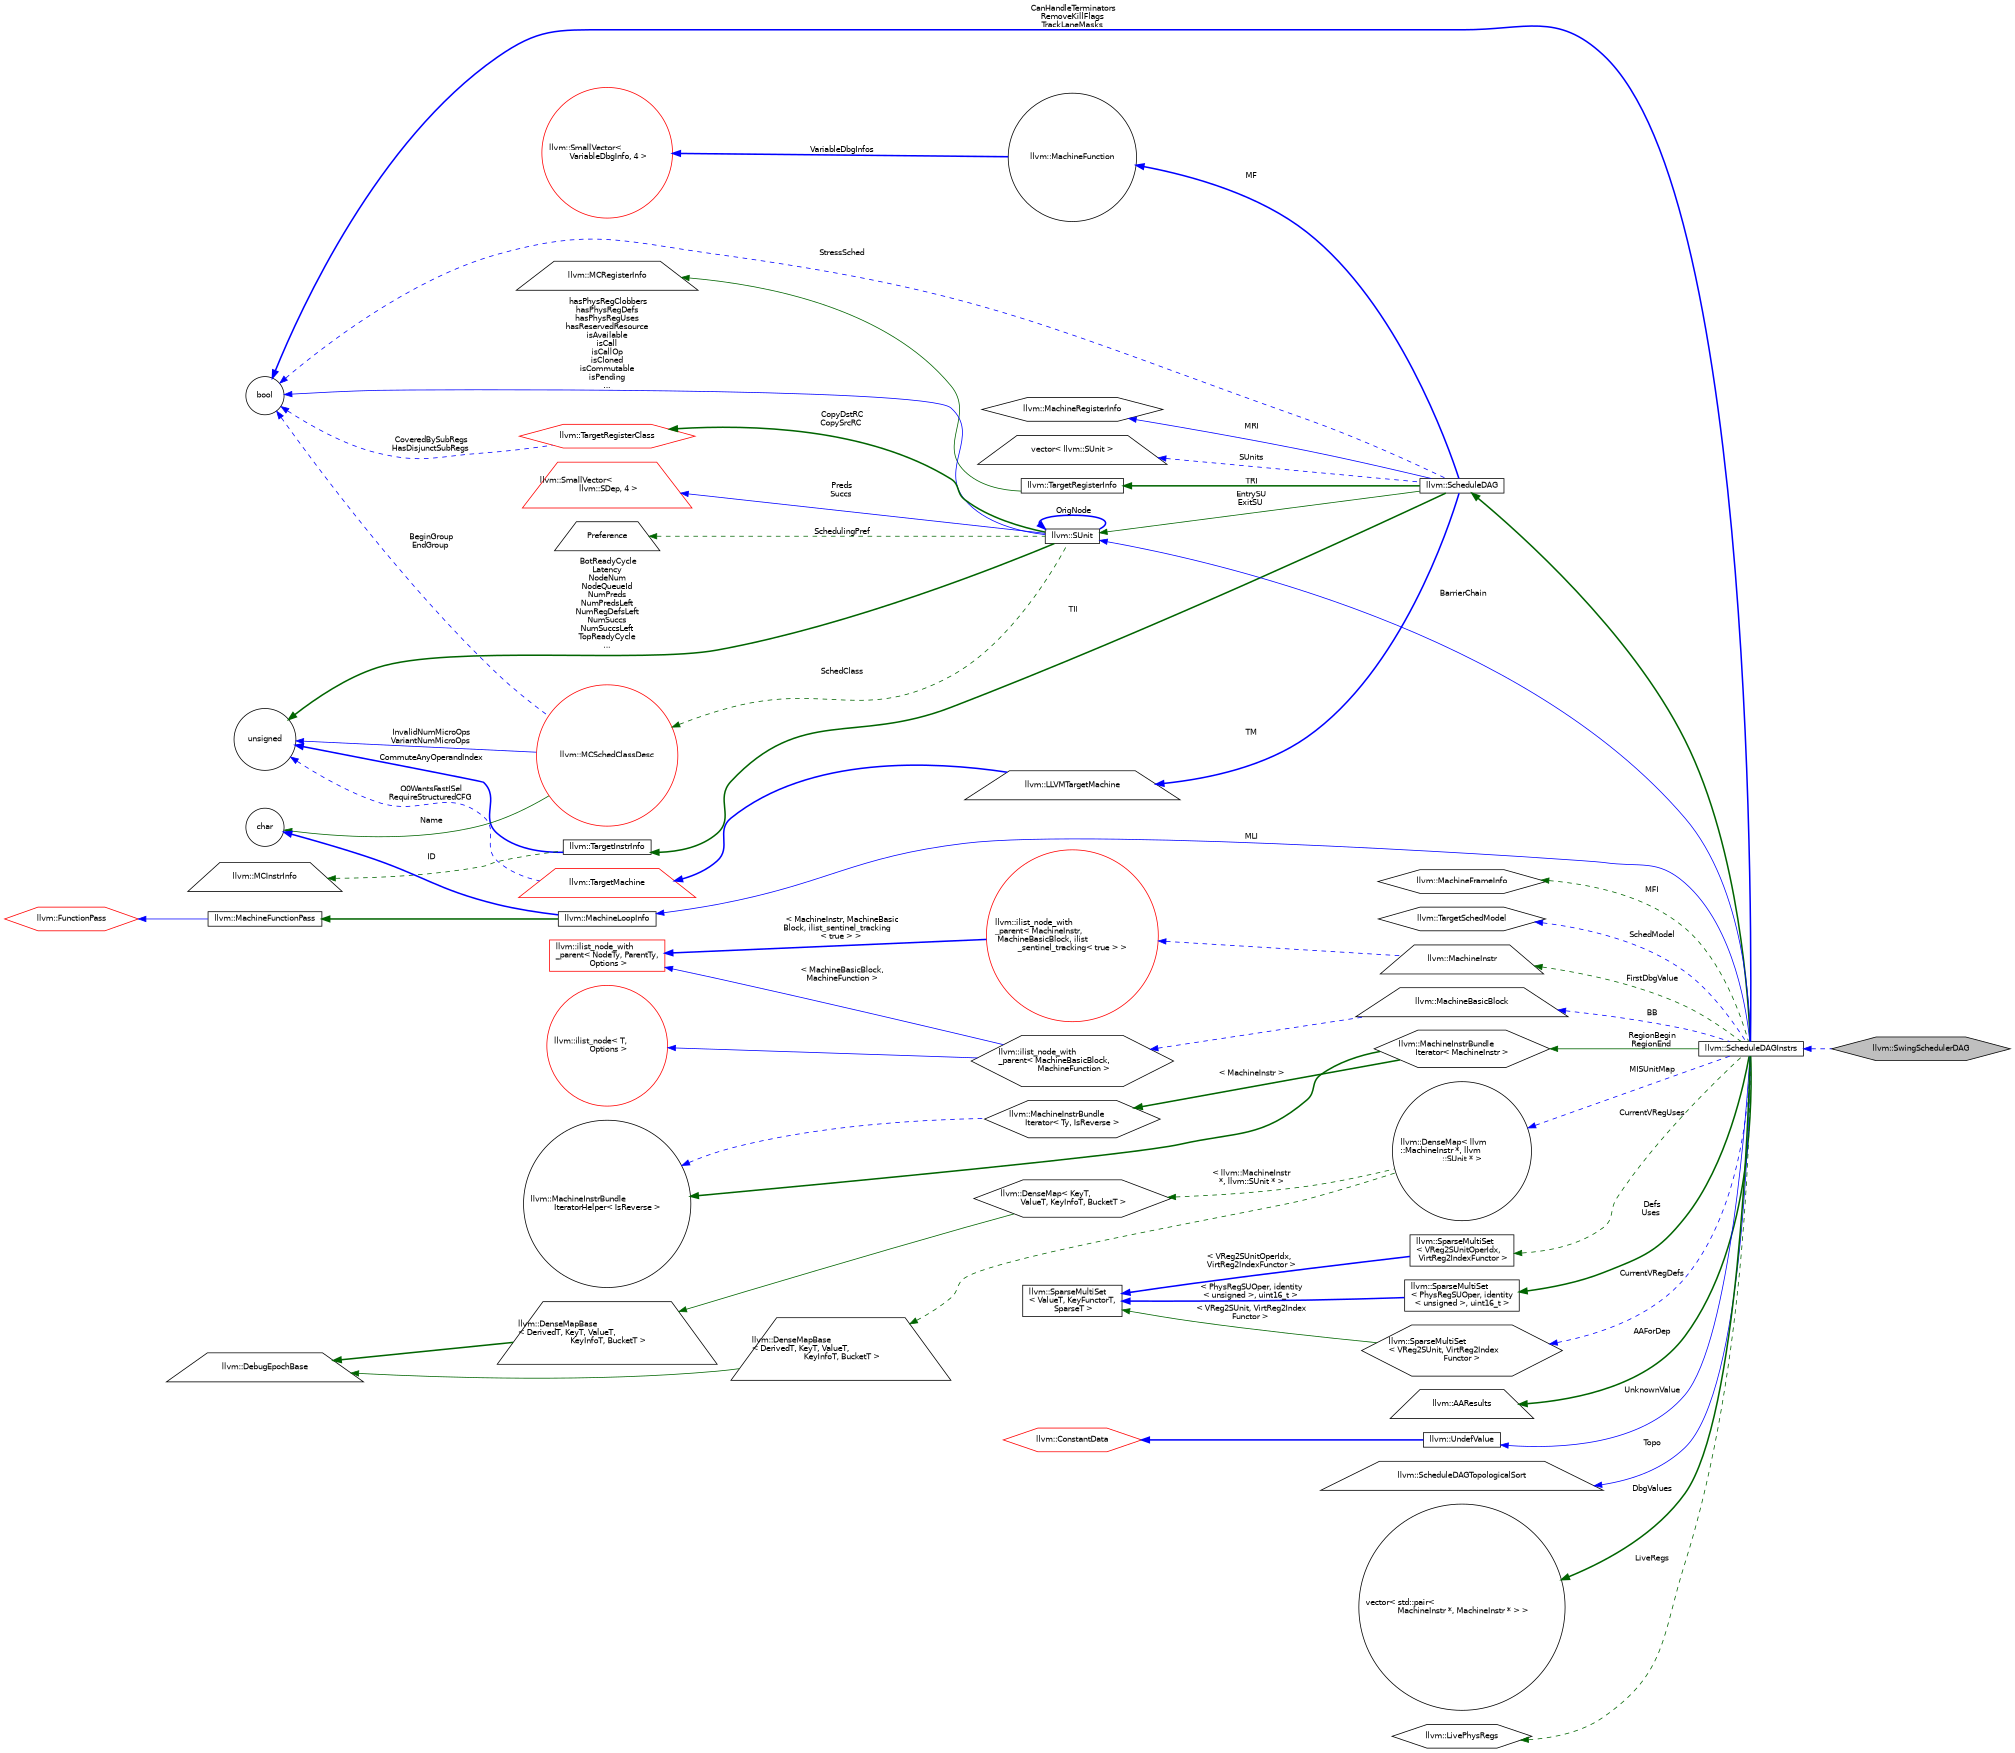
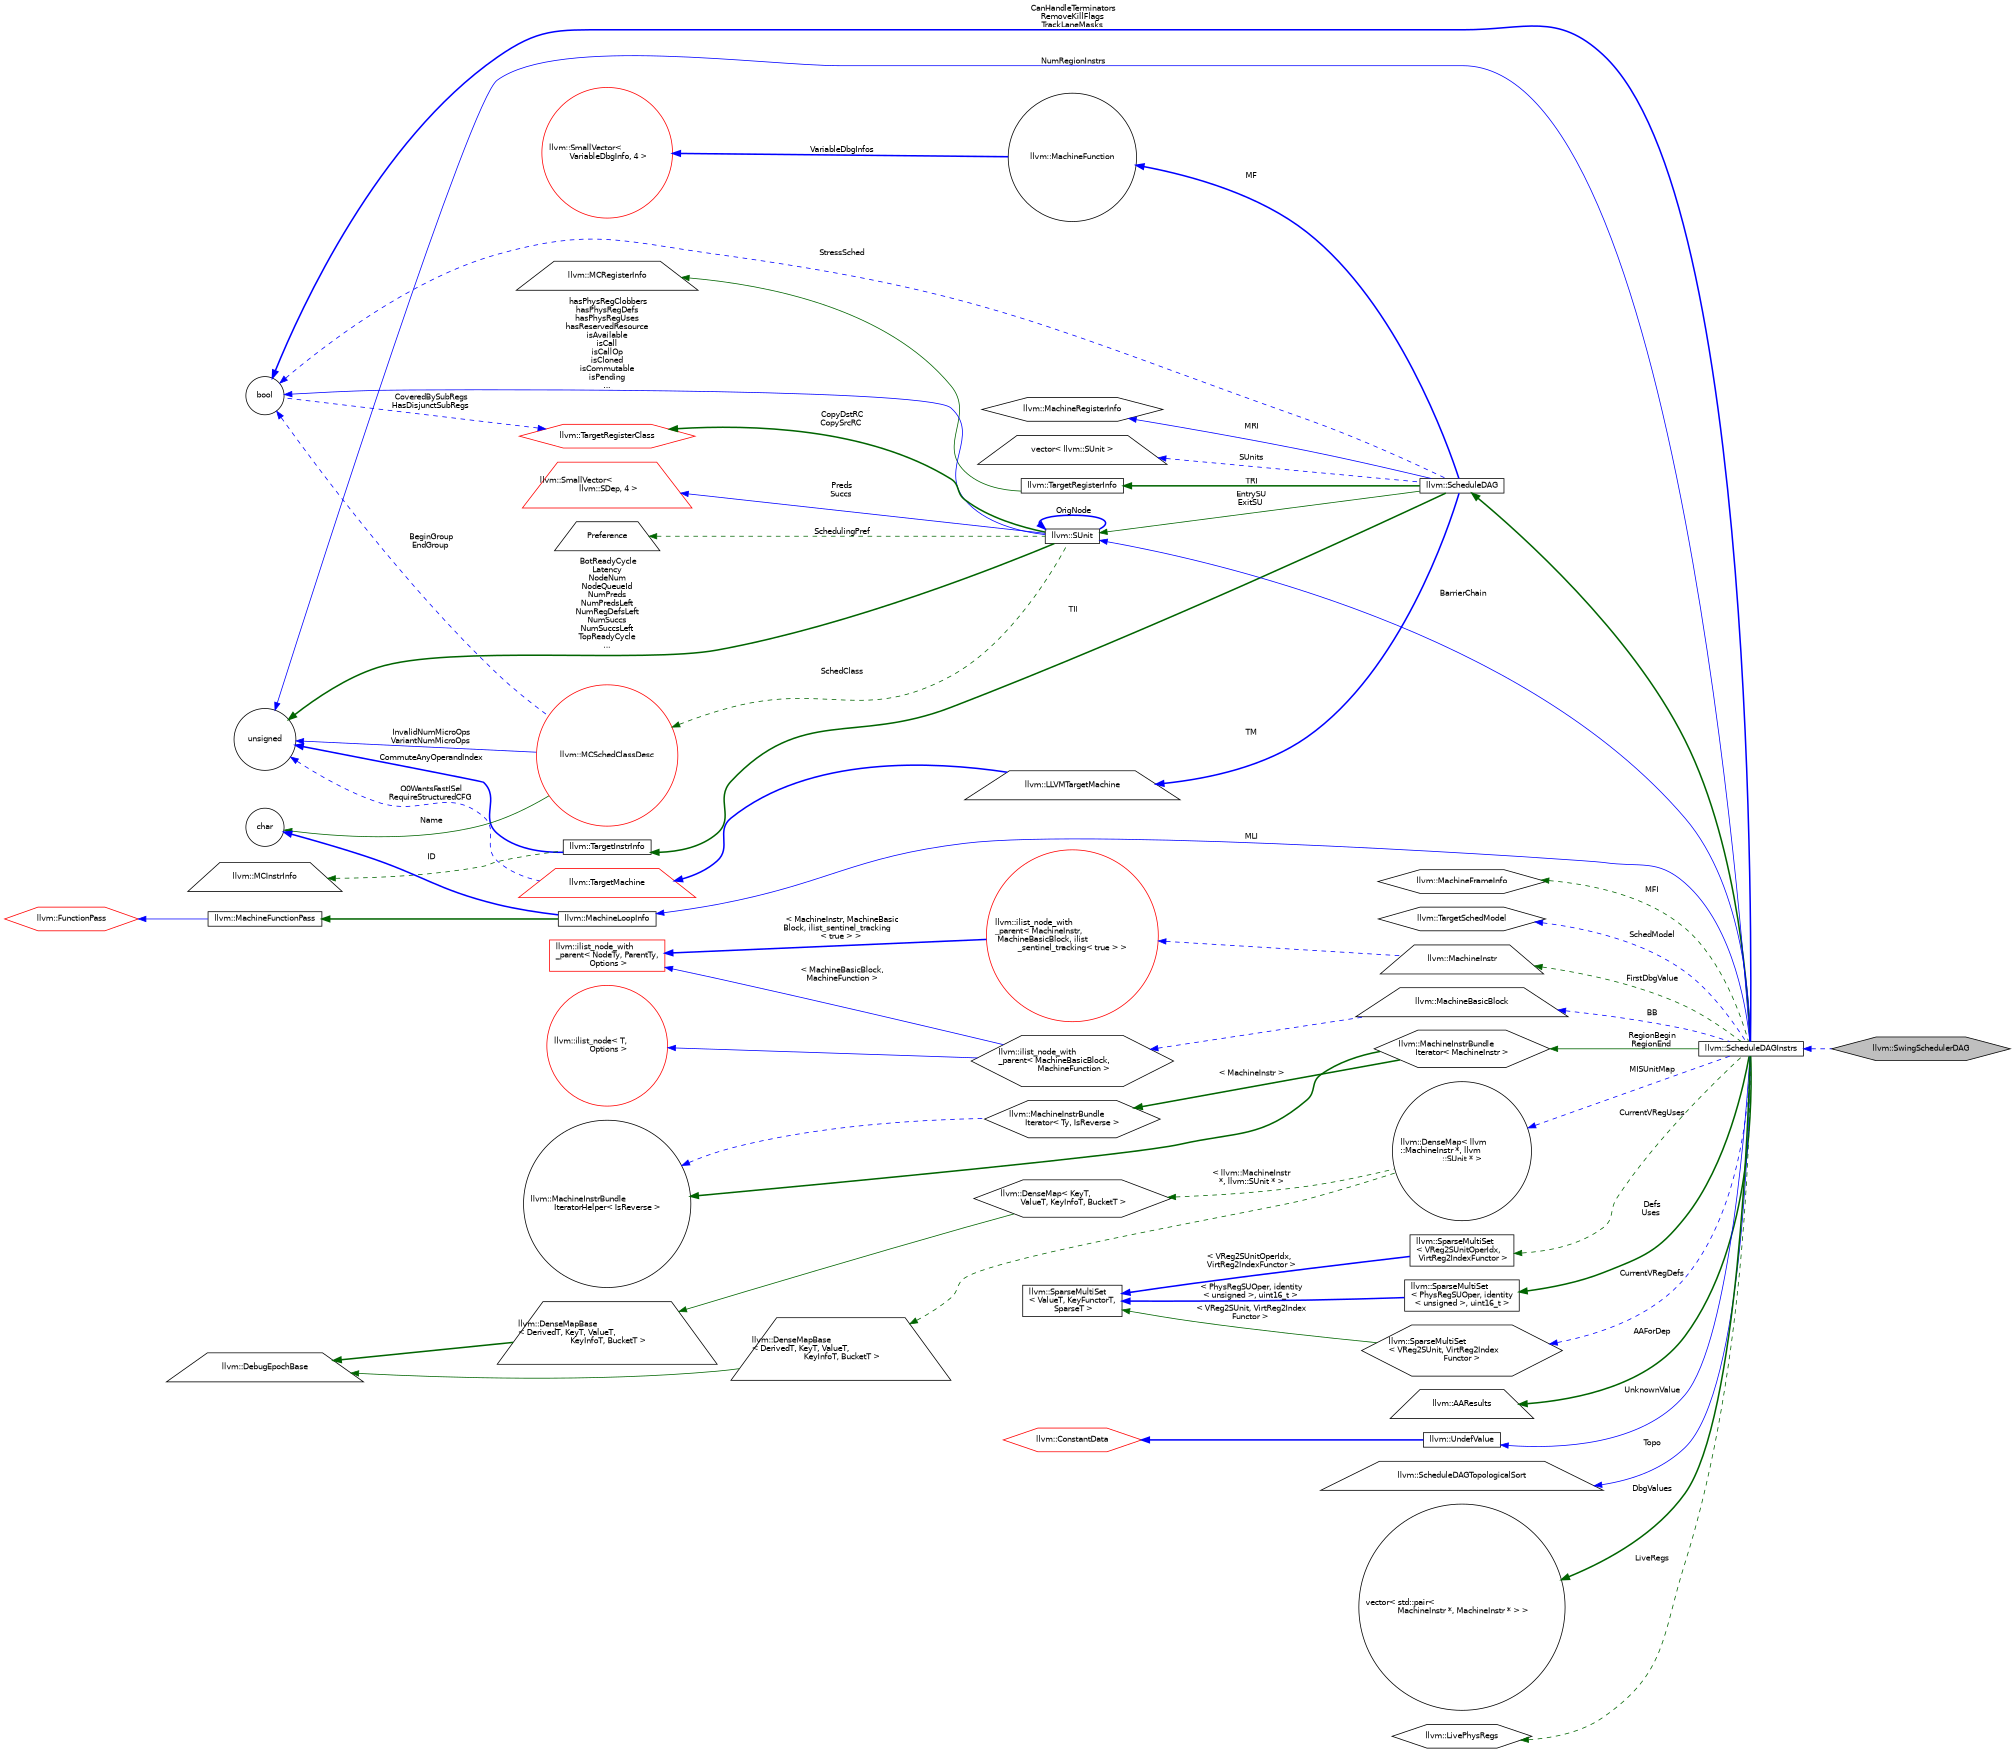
edge "llvm::ScheduleDAGInstrs" -> "unsigned": added, label "NumRegionInstrs"
edge "llvm::TargetRegisterClass" -> "bool": reversed
